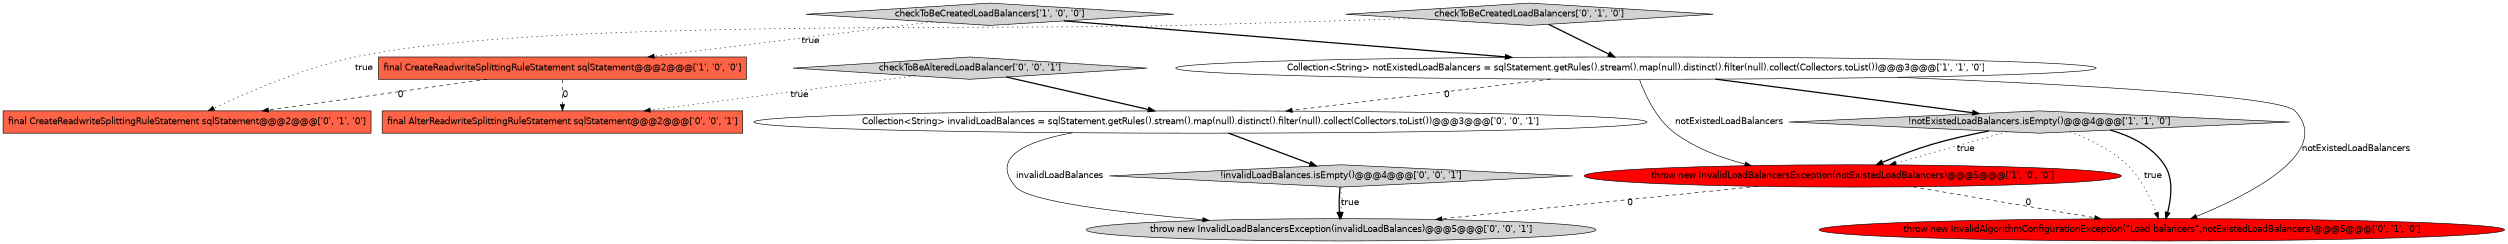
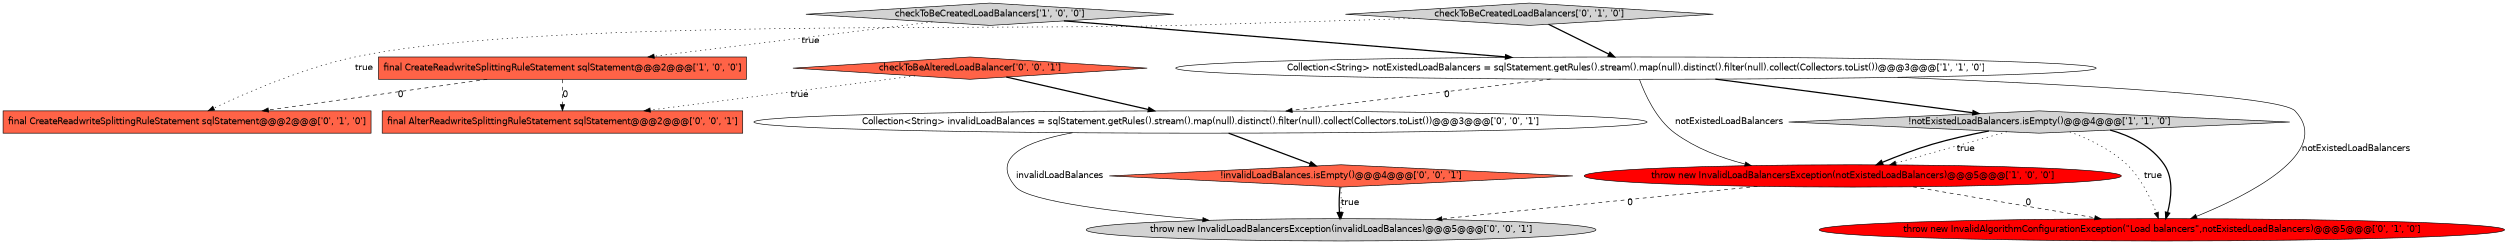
node "checkToBeAlteredLoadBalancer['0', '0', '1']": fillcolor lightgray -> tomato
node "!invalidLoadBalances.isEmpty()@@@4@@@['0', '0', '1']": fillcolor lightgray -> tomato
